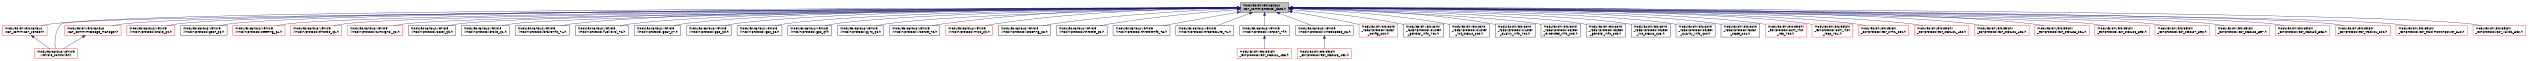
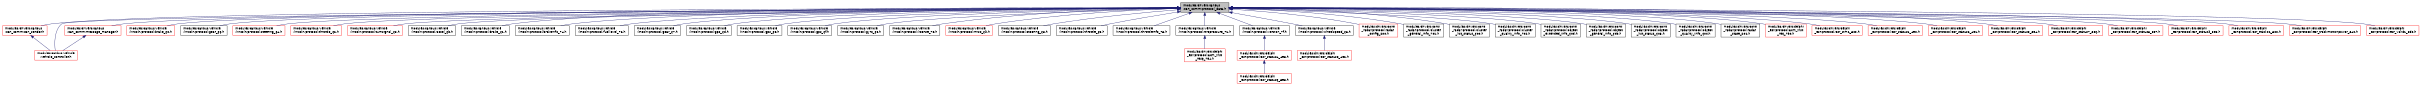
edge "modules/drivers/delphi _esr/protocol/acm_inst _resp_7e4.h" -> "modules/drivers/canbus /can_comm/protocol_data.h": now "modules/drivers/delphi _esr/protocol/acm_inst _resp_7e4.h" -> "modules/canbus/vehicle /lincoln/protocol/tirepressure_71.h"
edge "modules/drivers/delphi _esr/protocol/esr_status6_5e5.h" -> "modules/drivers/canbus /can_comm/protocol_data.h": now "modules/drivers/delphi _esr/protocol/esr_status6_5e5.h" -> "modules/drivers/delphi _esr/protocol/esr_status4_4e3.h"
